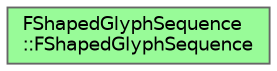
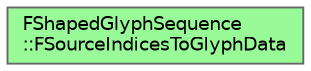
node "FShapedGlyphSequence ::FShapedGlyphSequence": label "FShapedGlyphSequence ::FShapedGlyphSequence" -> "FShapedGlyphSequence ::FSourceIndicesToGlyphData"
